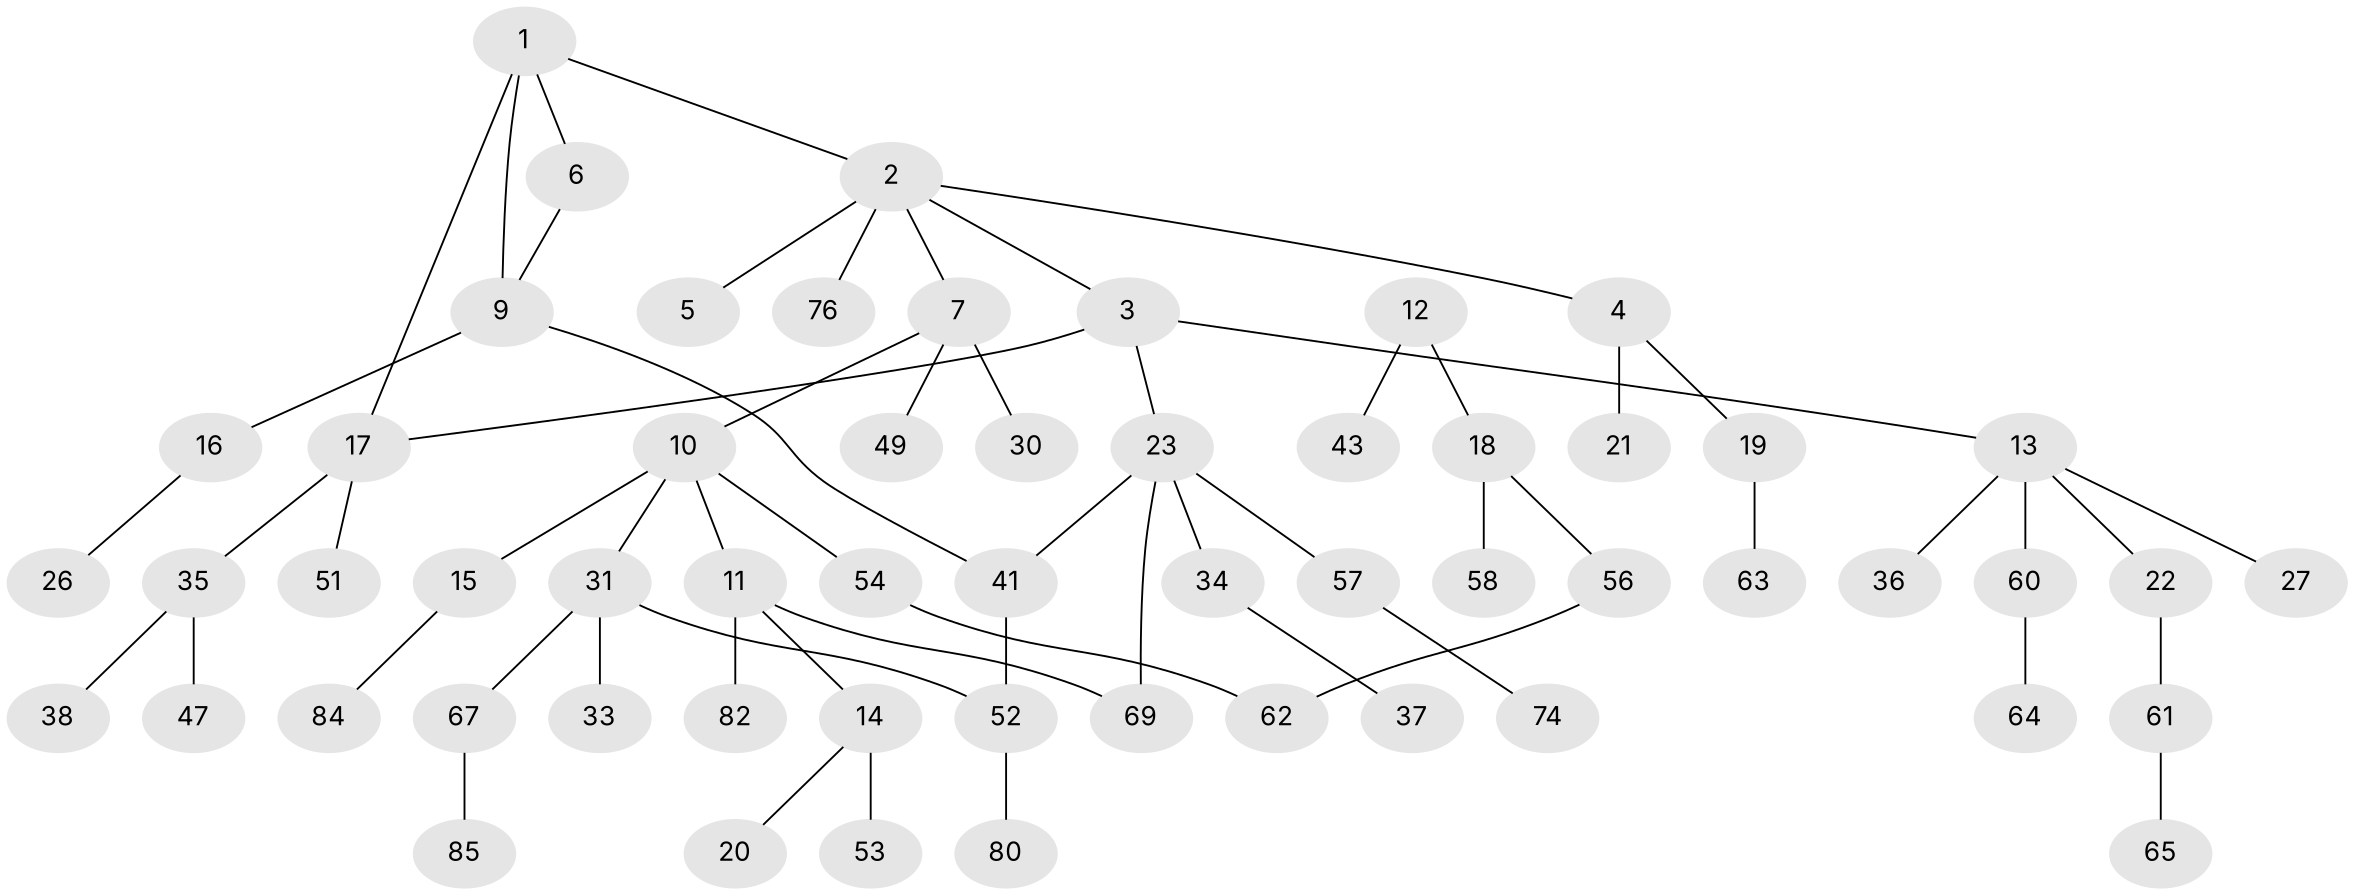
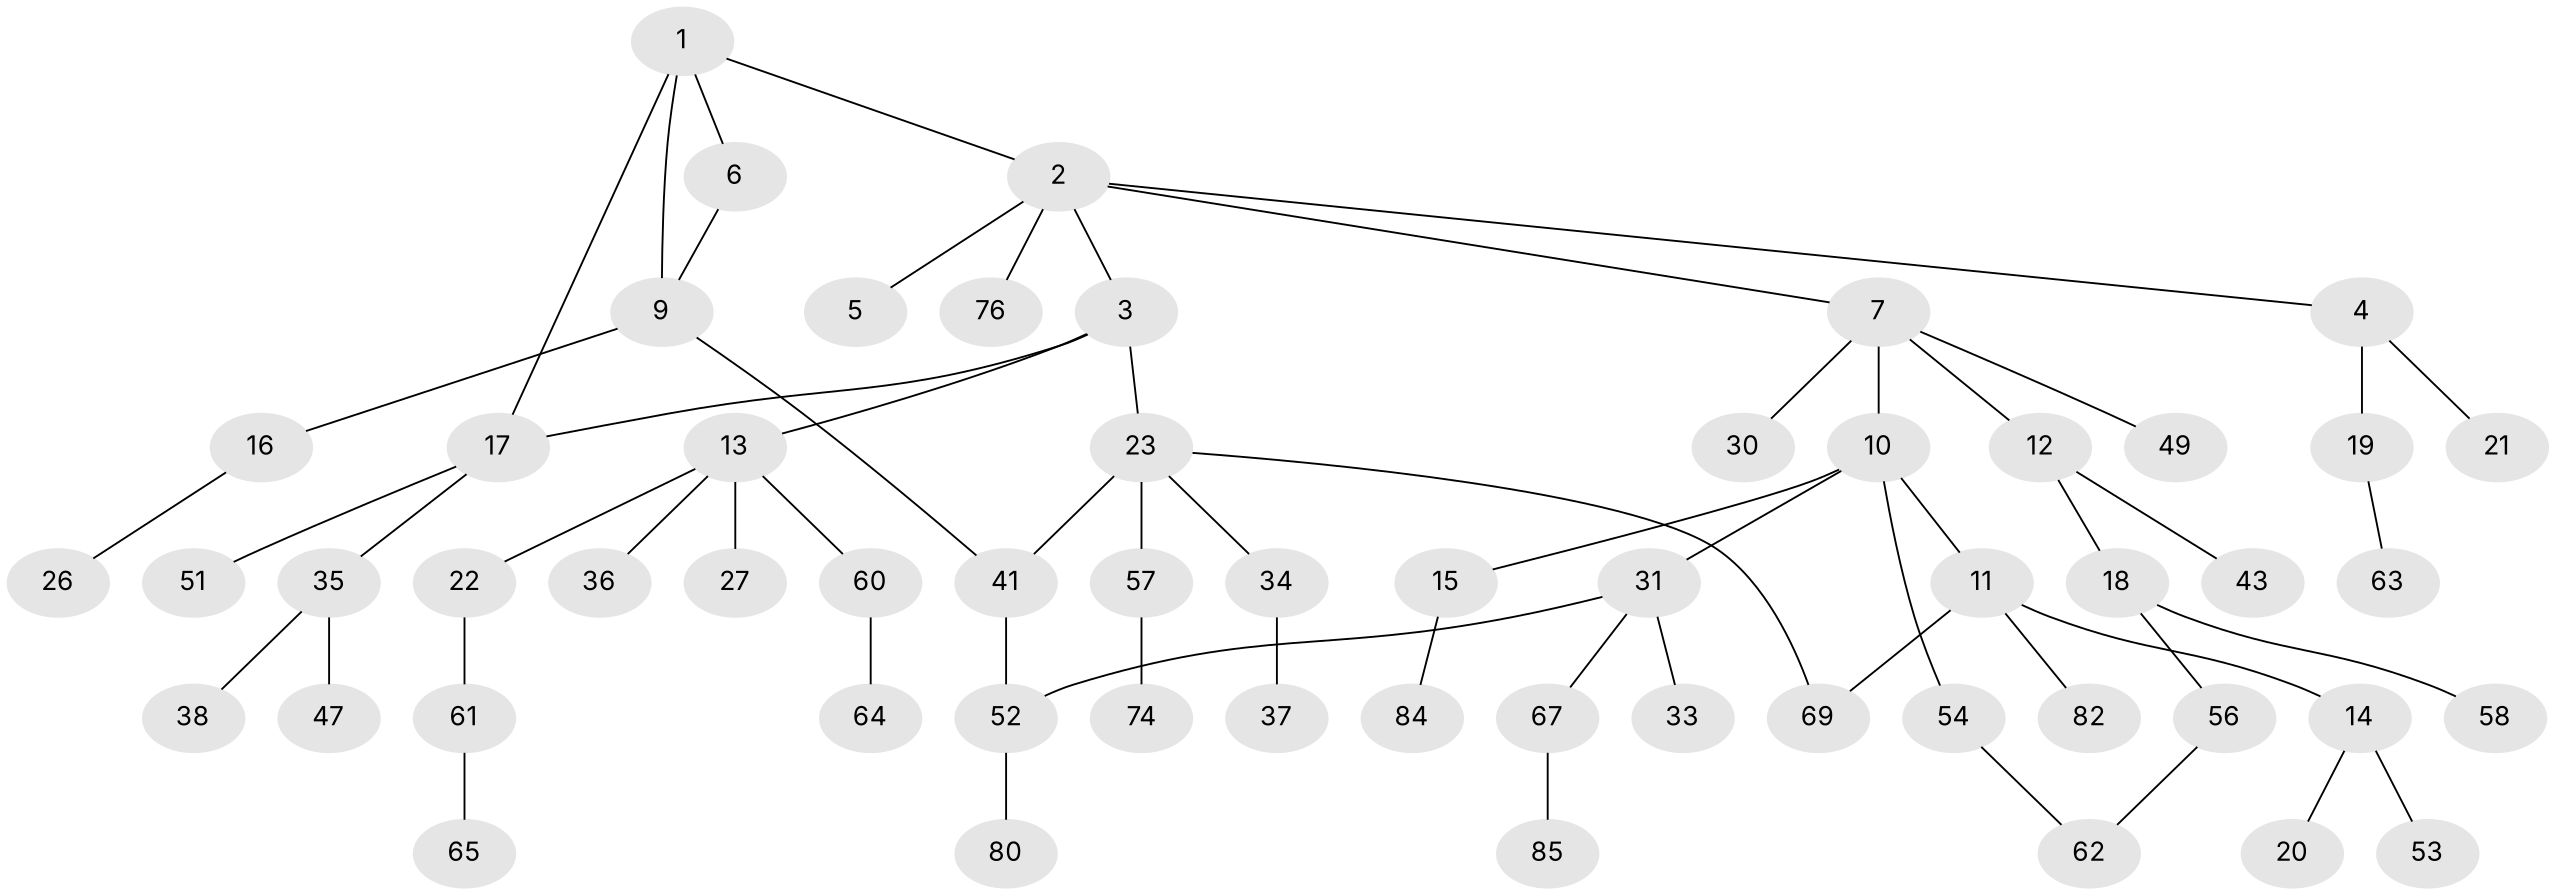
edge "7" -- "12": added
